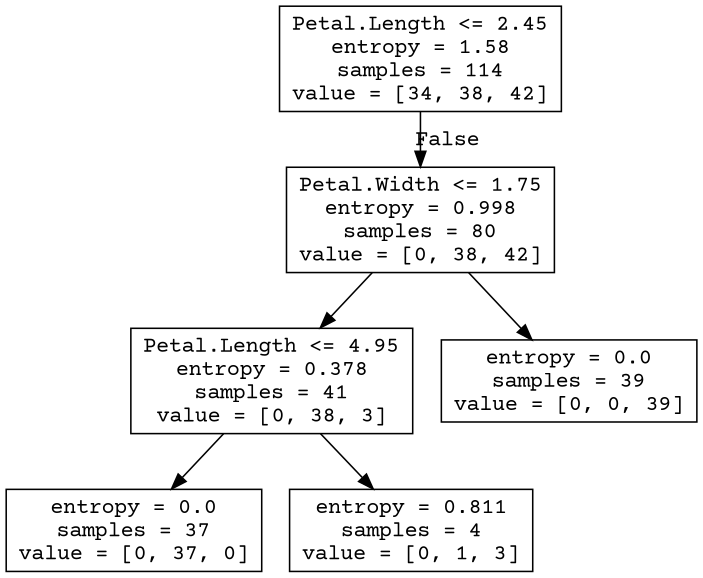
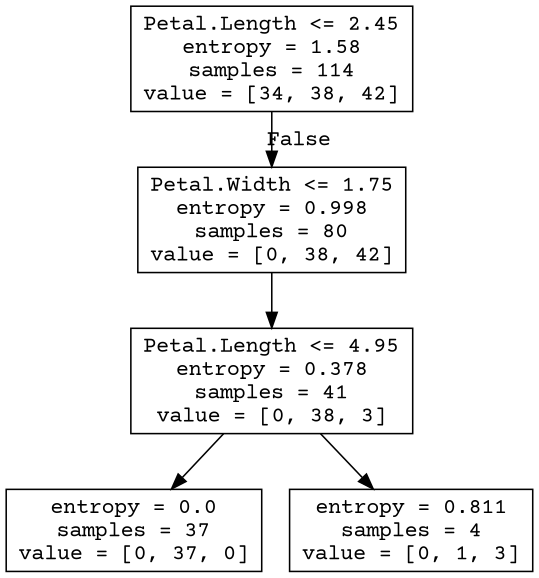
node "entropy = 0.0 samples = 39 value = [0, 0, 39]": removed
